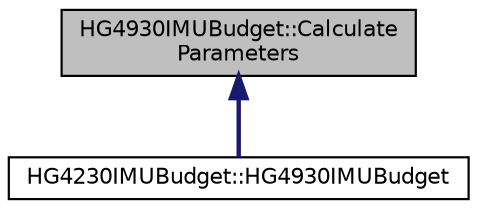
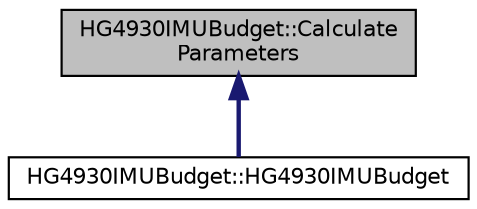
node "HG4230IMUBudget::HG4930IMUBudget": label "HG4230IMUBudget::HG4930IMUBudget" -> "HG4930IMUBudget::HG4930IMUBudget"
